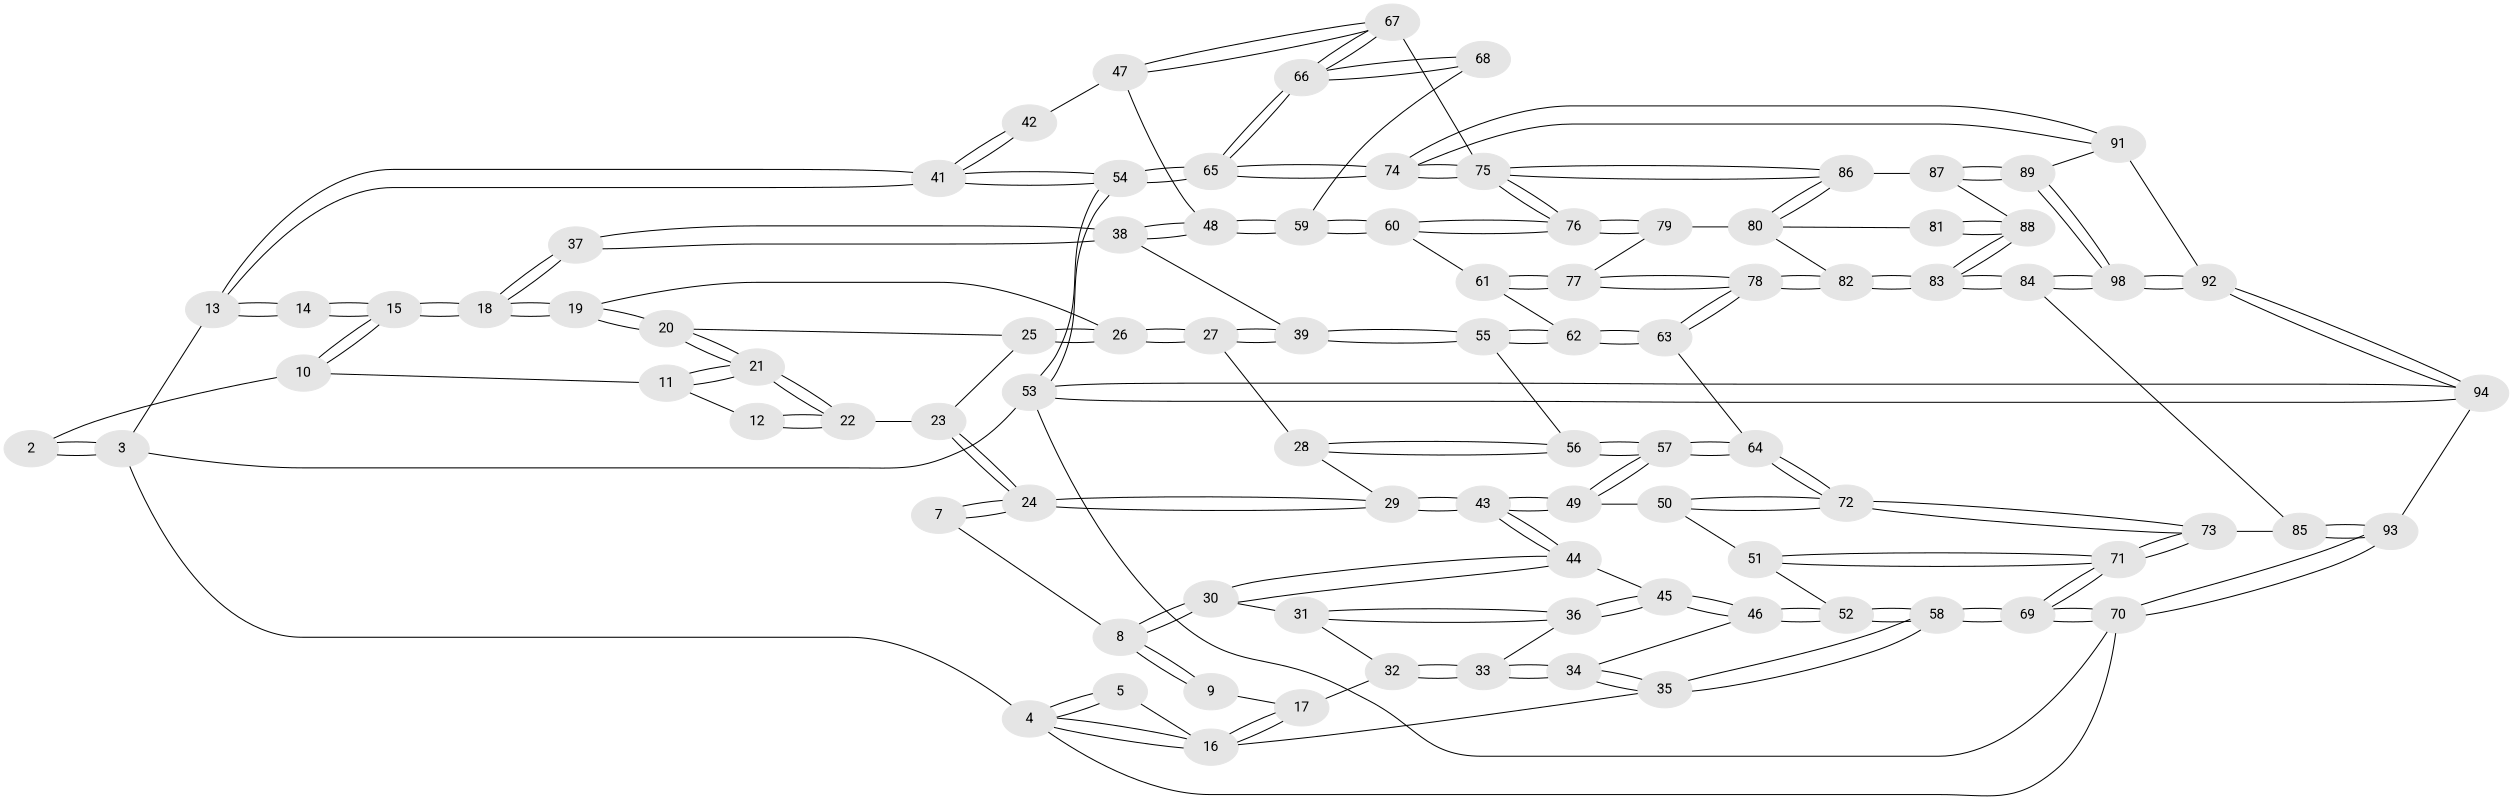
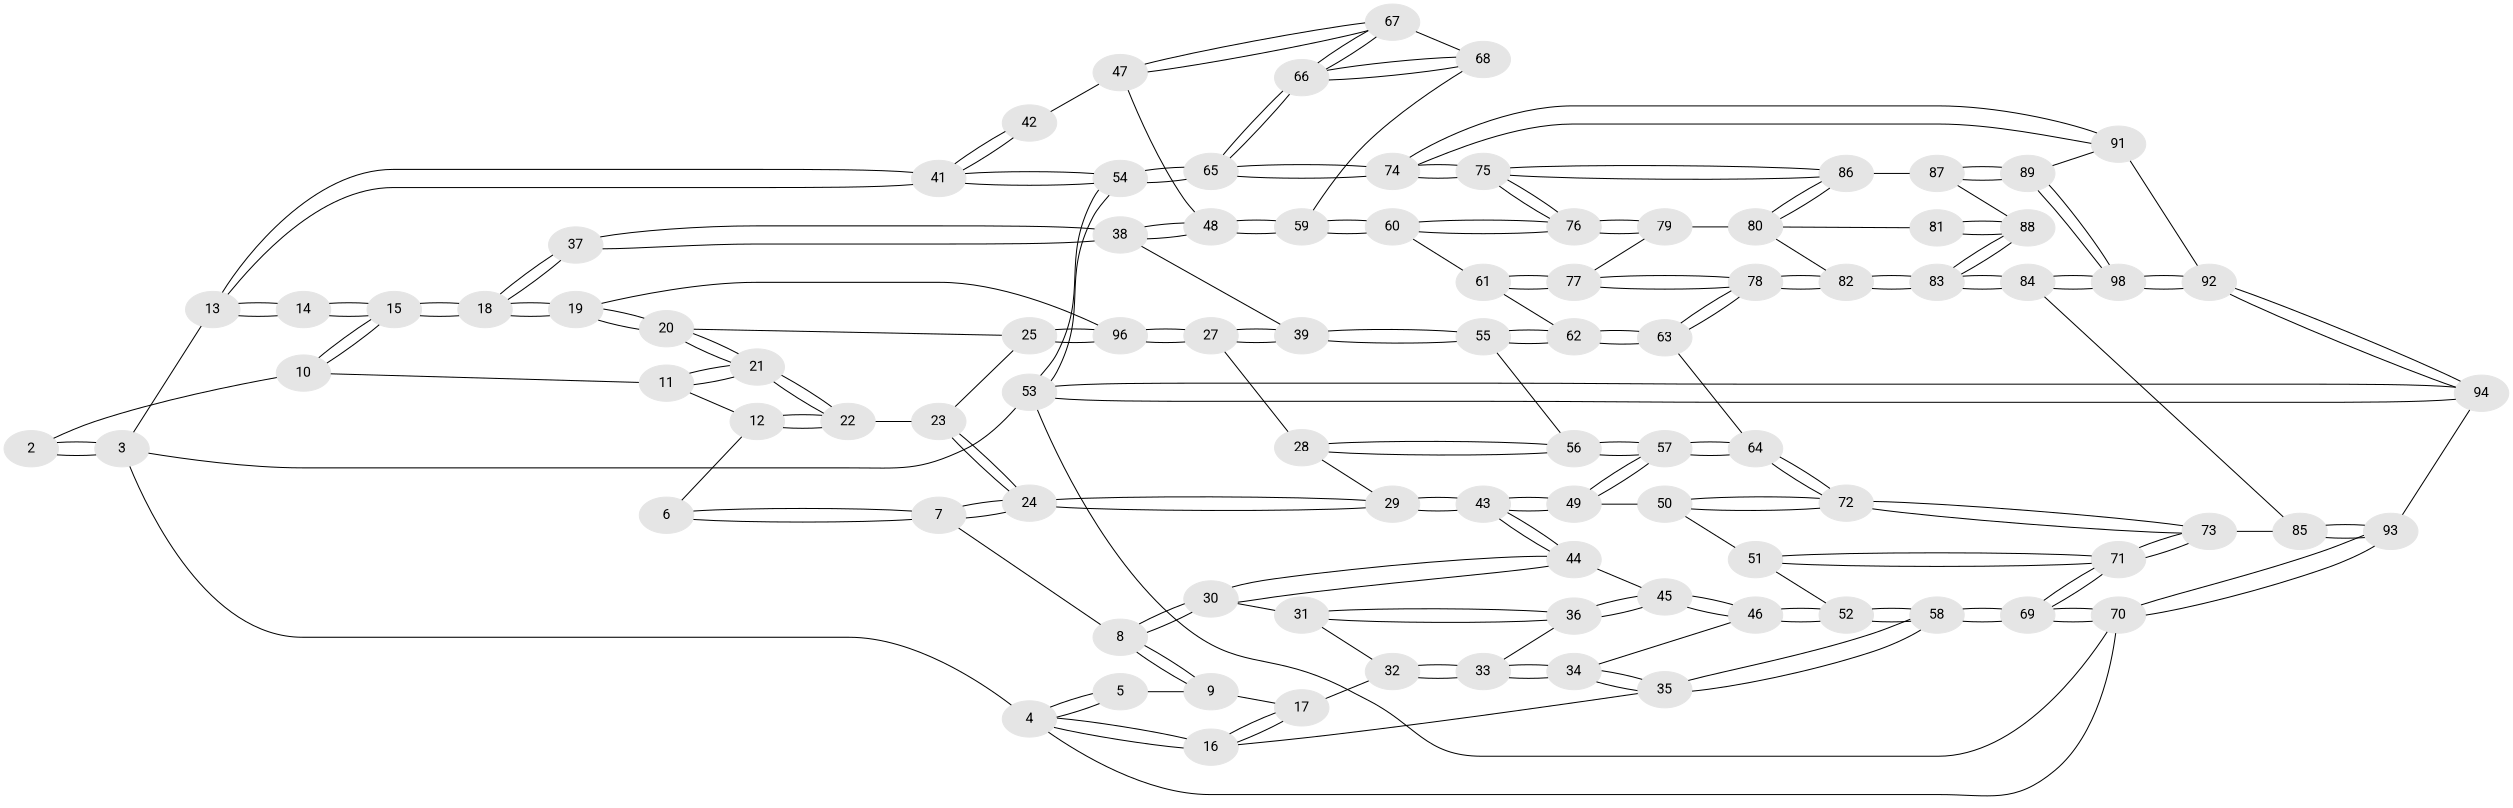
edge "67" -- "75": now "67" -- "68"
node "26": label "26" -> "96"
node "6": added
edge "5" -- "16": now "5" -- "9"
